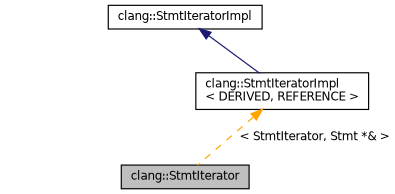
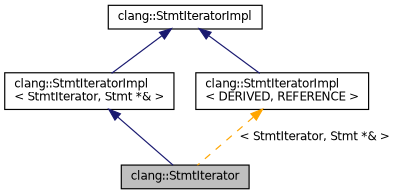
node "clang::StmtIteratorImpl < StmtIterator, Stmt *& >": added
